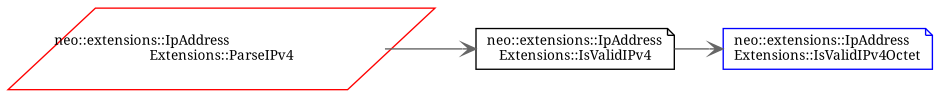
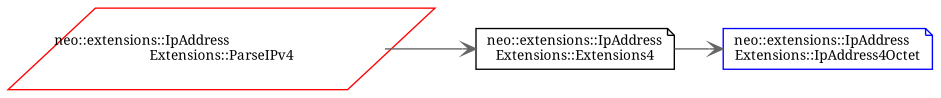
node "neo::extensions::IpAddress Extensions::IsValidIPv4": label "neo::extensions::IpAddress Extensions::IsValidIPv4" -> "neo::extensions::IpAddress Extensions::Extensions4"
node "neo::extensions::IpAddress Extensions::IsValidIPv4Octet": label "neo::extensions::IpAddress Extensions::IsValidIPv4Octet" -> "neo::extensions::IpAddress Extensions::IpAddress4Octet"
